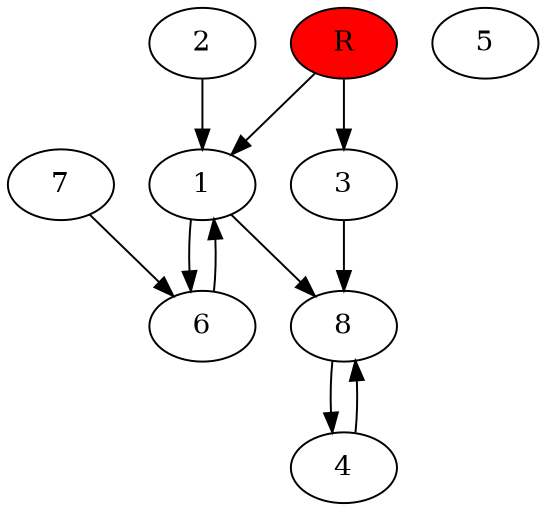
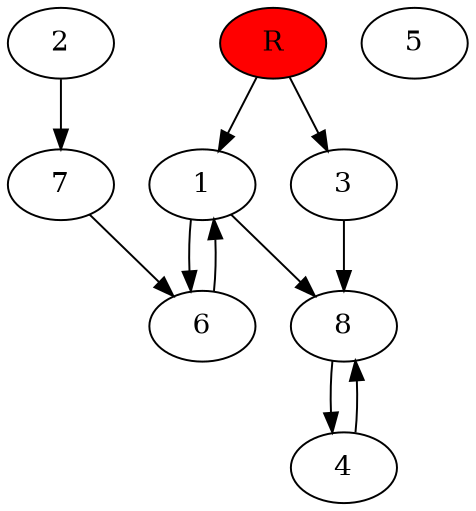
edge "2" -> "1": now "2" -> "7"
